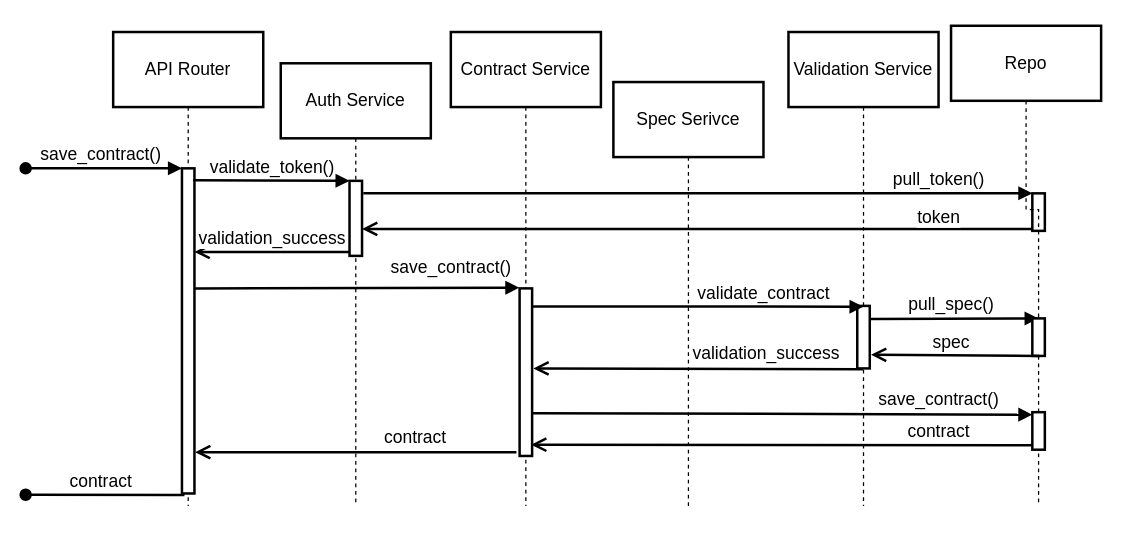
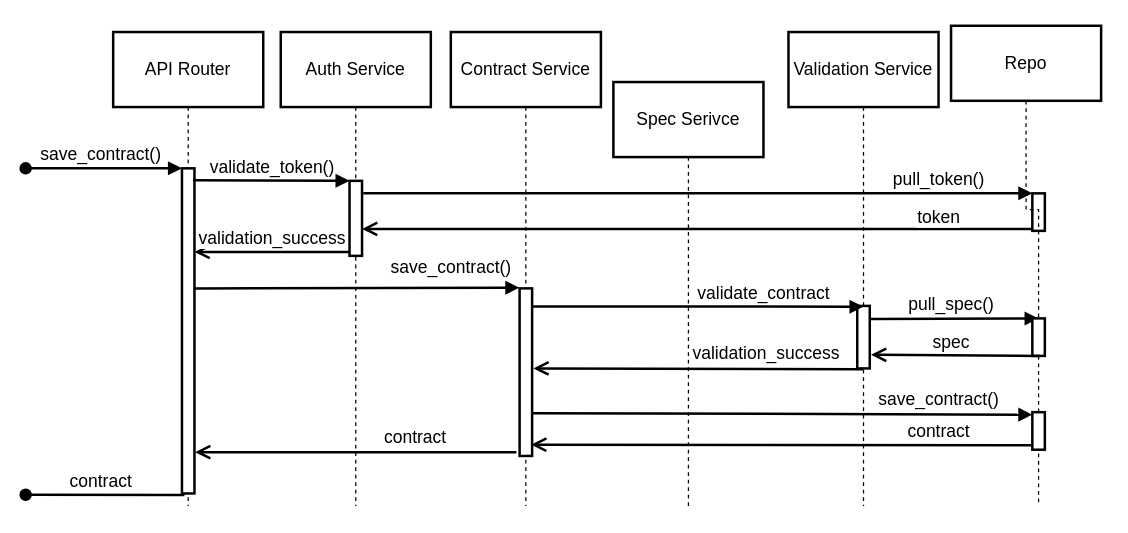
node "Auth Service": moved (356, 101) -> (356, 69)
